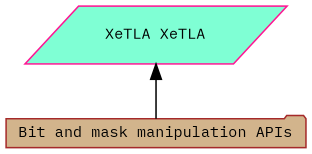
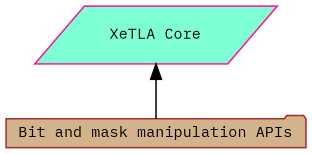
node "XeTLA XeTLA": label "XeTLA XeTLA" -> "XeTLA Core"
